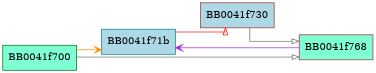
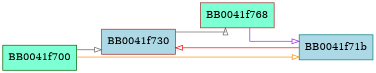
edge "BB0041f768" -> "BB0041f71b": arrowhead vee -> onormal
edge "BB0041f700" -> "BB0041f71b": arrowhead vee -> onormal
edge "BB0041f700" -> "BB0041f768": now "BB0041f700" -> "BB0041f730"
